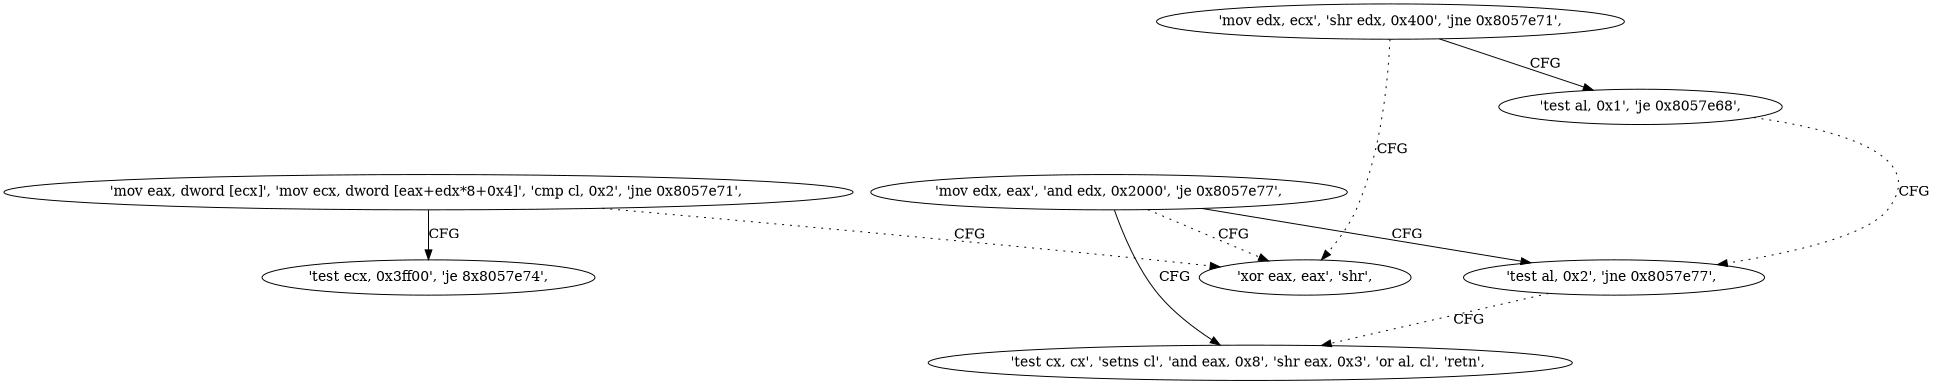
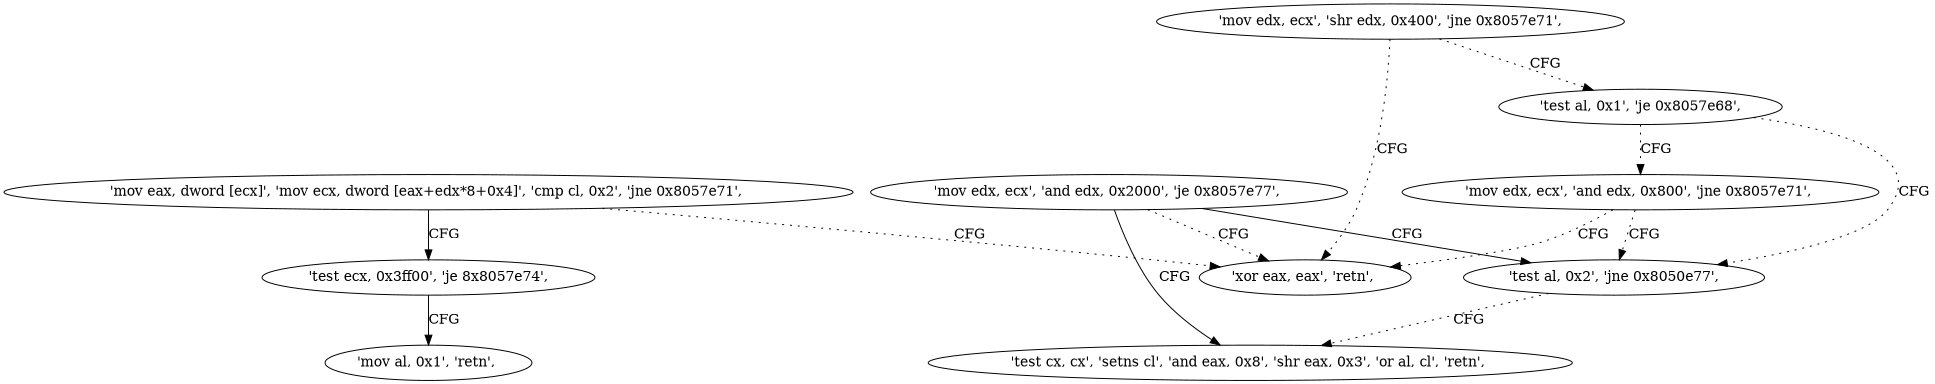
edge "'mov edx, ecx', 'shr edx, 0x400', 'jne 0x8057e71'," -> "'test al, 0x1', 'je 0x8057e68',": style solid -> dotted
node "'mov edx, eax', 'and edx, 0x2000', 'je 0x8057e77',": label "'mov edx, eax', 'and edx, 0x2000', 'je 0x8057e77'," -> "'mov edx, ecx', 'and edx, 0x2000', 'je 0x8057e77',"
node "'mov edx, ecx', 'and edx, 0x800', 'jne 0x8057e71',": added
node "'xor eax, eax', 'shr',": label "'xor eax, eax', 'shr'," -> "'xor eax, eax', 'retn',"
node "'test al, 0x2', 'jne 0x8057e77',": label "'test al, 0x2', 'jne 0x8057e77'," -> "'test al, 0x2', 'jne 0x8050e77',"
node "'mov al, 0x1', 'retn',": added
